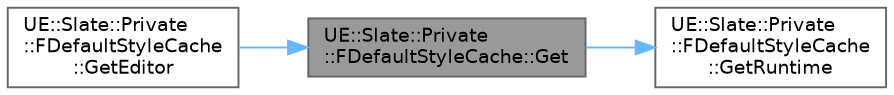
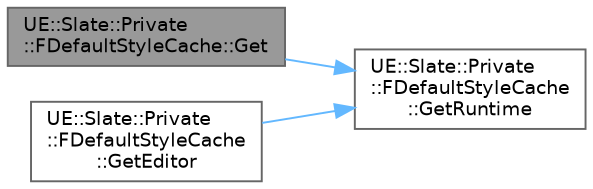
edge "UE::Slate::Private ::FDefaultStyleCache ::GetEditor" -> "UE::Slate::Private ::FDefaultStyleCache::Get": now "UE::Slate::Private ::FDefaultStyleCache ::GetEditor" -> "UE::Slate::Private ::FDefaultStyleCache ::GetRuntime"
